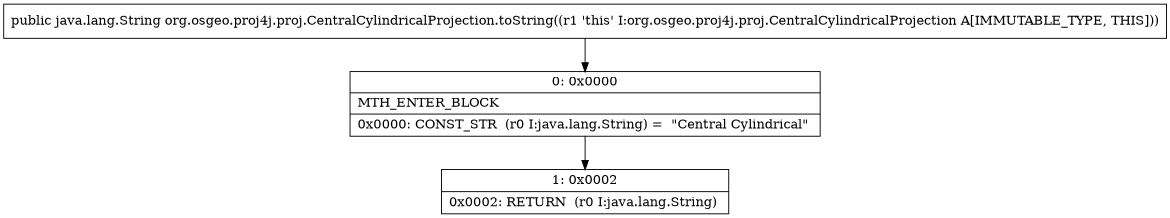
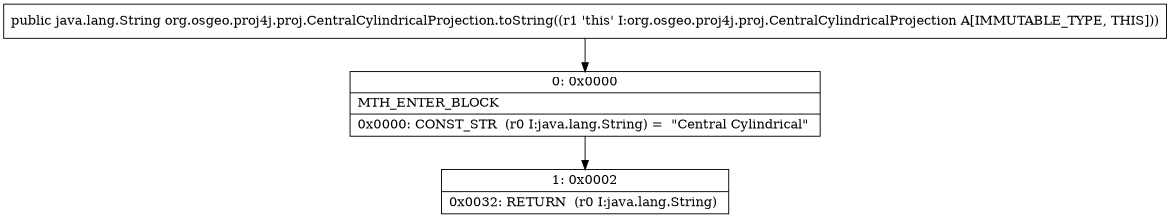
node "1: 0x0002": text "0x0002: RETURN  (r0 I:java.lang.String)" -> "0x0032: RETURN  (r0 I:java.lang.String)"
